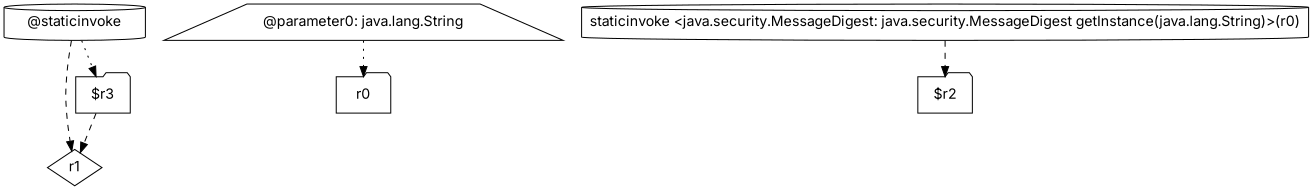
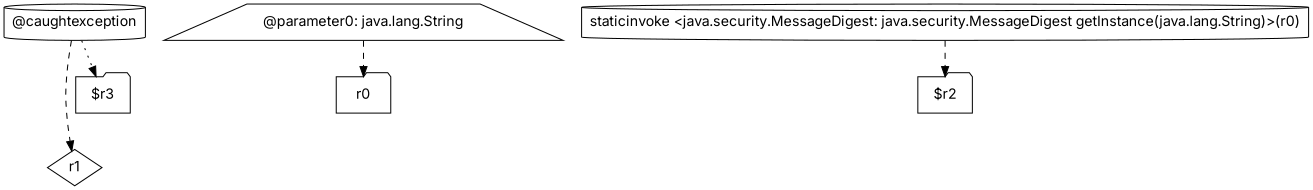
node "@staticinvoke": label "@staticinvoke" -> "@caughtexception"
edge "@parameter0: java.lang.String" -> "r0": style dotted -> dashed
edge "$r3" -> "r1": removed
